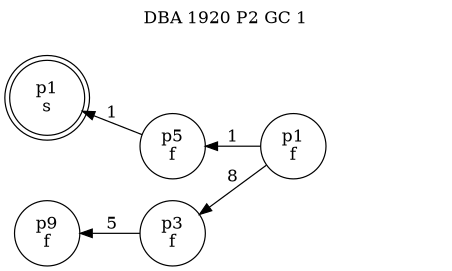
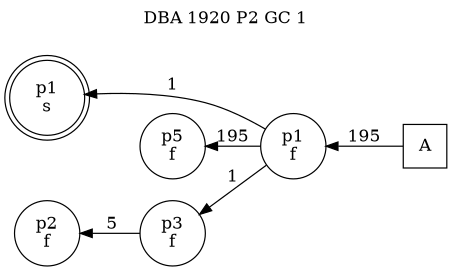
edge "p5 f" -> "p1 s": now "p1 f" -> "p1 s"
edge "p1 f" -> "p5 f": label "1" -> "195"
node "A": added
edge "p1 f" -> "p3 f": label "8" -> "1"
node "p9 f": label "p9 f" -> "p2 f"
